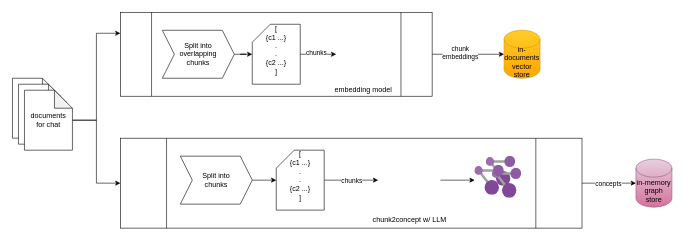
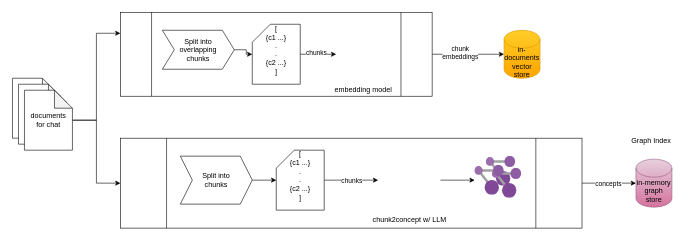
node "Split into overlapping chunks": size 72x48 -> 72x39
node "Graph Index": added
